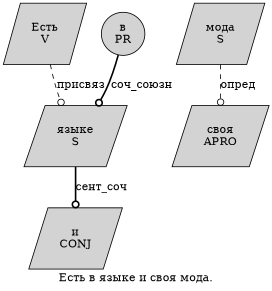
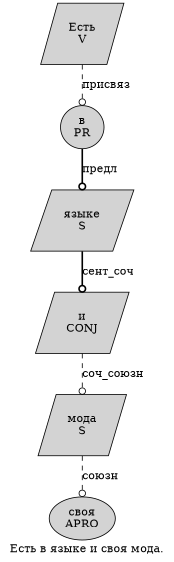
edge "Есть V" -> "языке S": now "Есть V" -> "в PR"
edge "в PR" -> "языке S": label "соч_союзн" -> "предл"
edge "мода S" -> "своя APRO": label "опред" -> "союзн"
node "своя APRO": shape parallelogram -> ellipse
edge "и CONJ" -> "мода S": added, label "соч_союзн"
